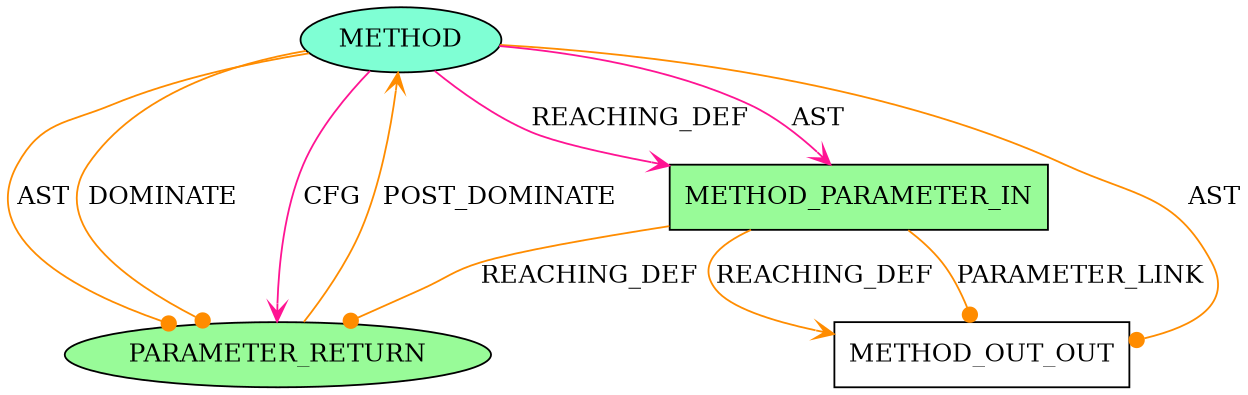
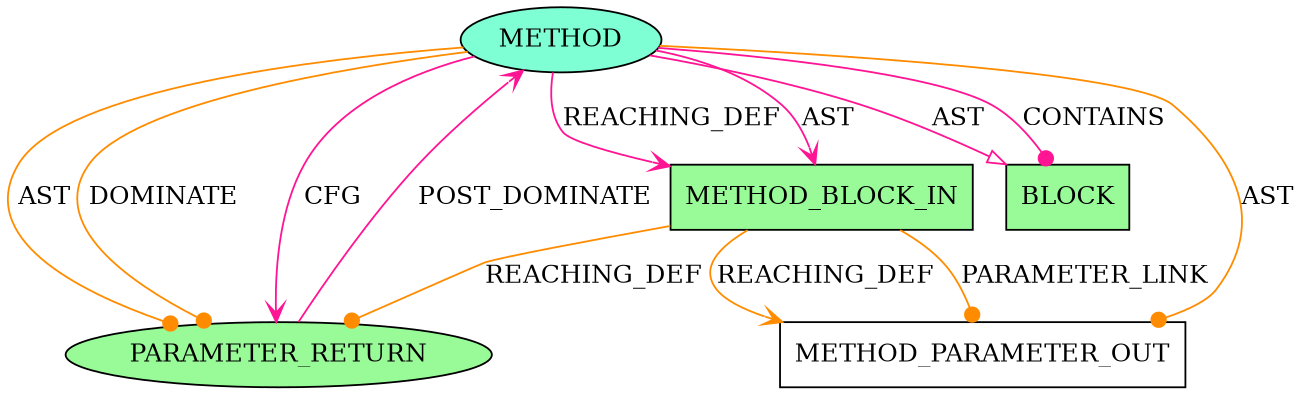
node "METHOD_PARAMETER_IN": label "METHOD_PARAMETER_IN" -> "METHOD_BLOCK_IN"
node "BLOCK": added
edge "PARAMETER_RETURN" -> "METHOD": color darkorange -> deeppink
node "METHOD_OUT_OUT": label "METHOD_OUT_OUT" -> "METHOD_PARAMETER_OUT"
